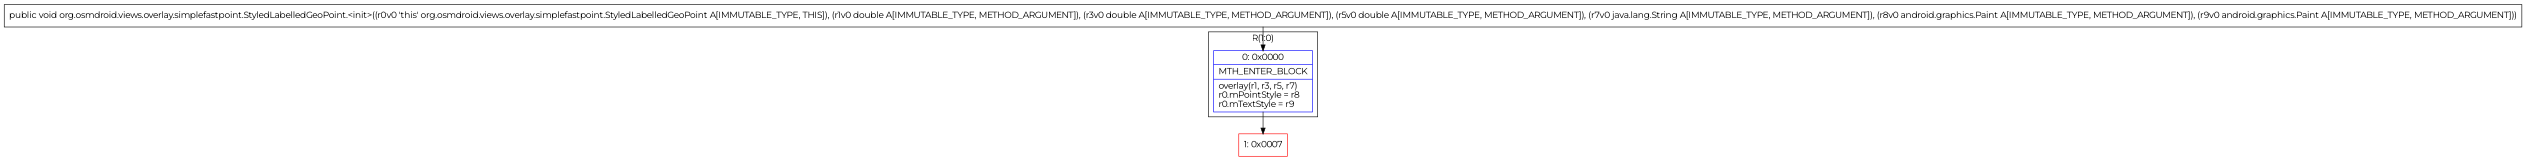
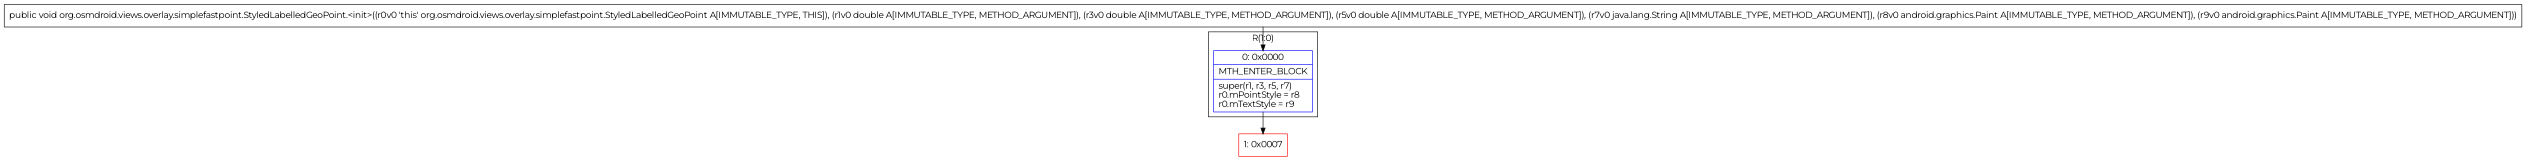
node "0: 0x0000": text "overlay(r1, r3, r5, r7)" -> "super(r1, r3, r5, r7)"
